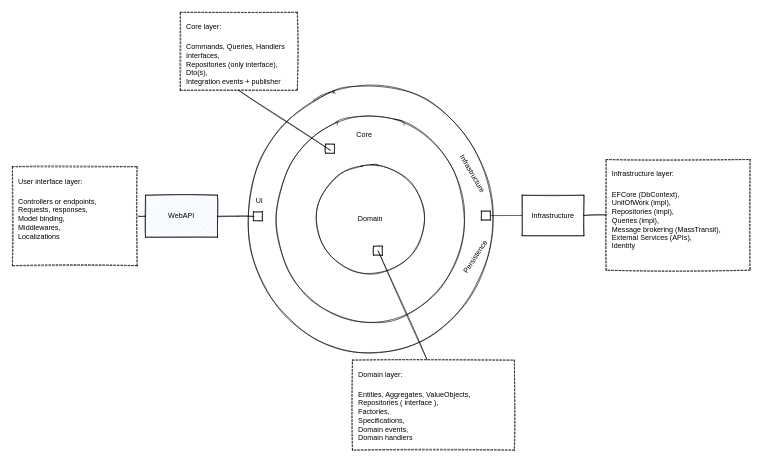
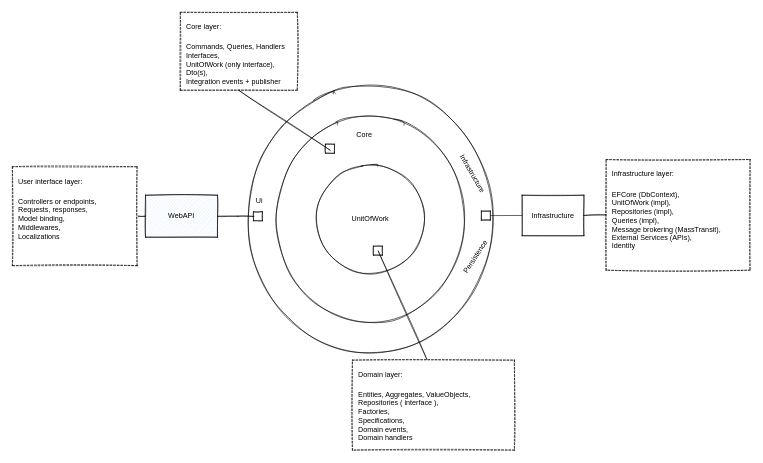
node "Core layer:Commands, Queries, Handlers Interfaces, Repositories (only interface), Dto(s), Integration events + publisher": label "Core layer:Commands, Queries, Handlers Interfaces, Repositories (only interface), Dto(s), Integration events + publisher" -> "Core layer:Commands, Queries, Handlers Interfaces, UnitOfWork (only interface), Dto(s), Integration events + publisher"
node "Domain": label "Domain" -> "UnitOfWork"
